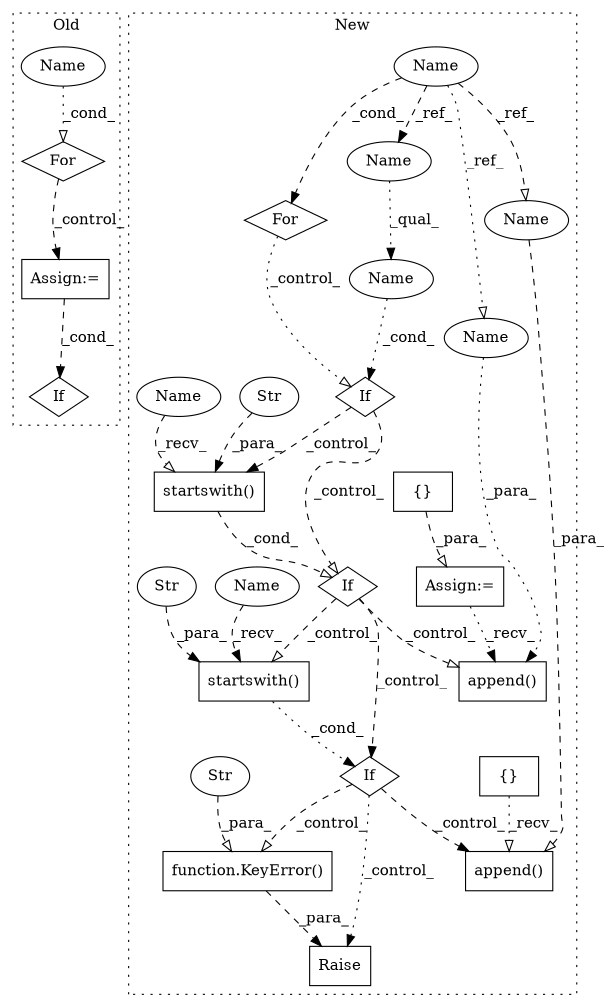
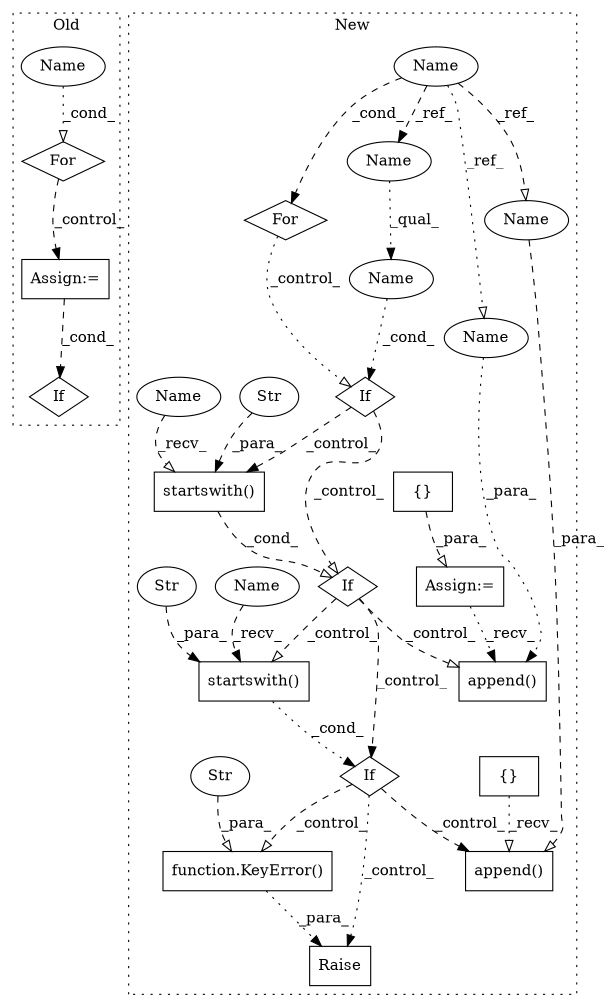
edge "function.KeyError()" -> "Raise": style dashed -> dotted
